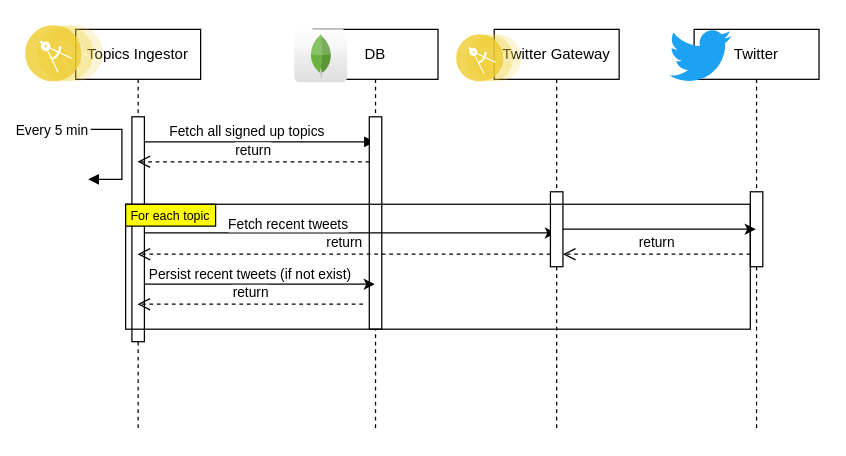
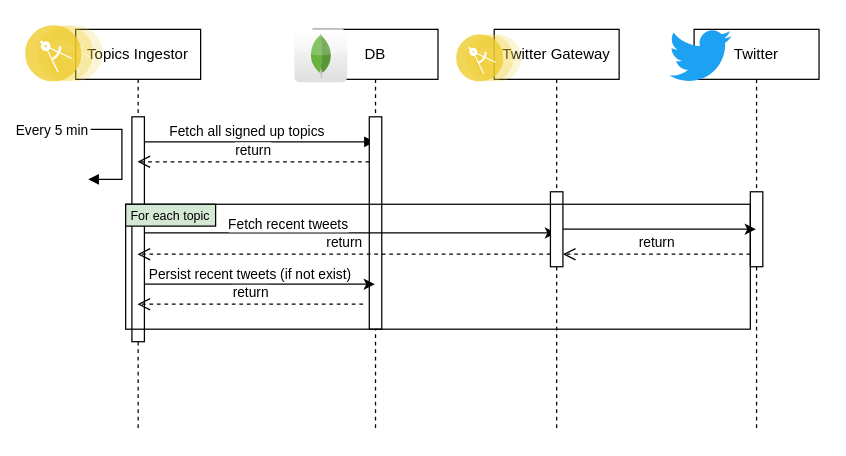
node "For each topic": fillcolor #ffff00 -> #d5e8d4
